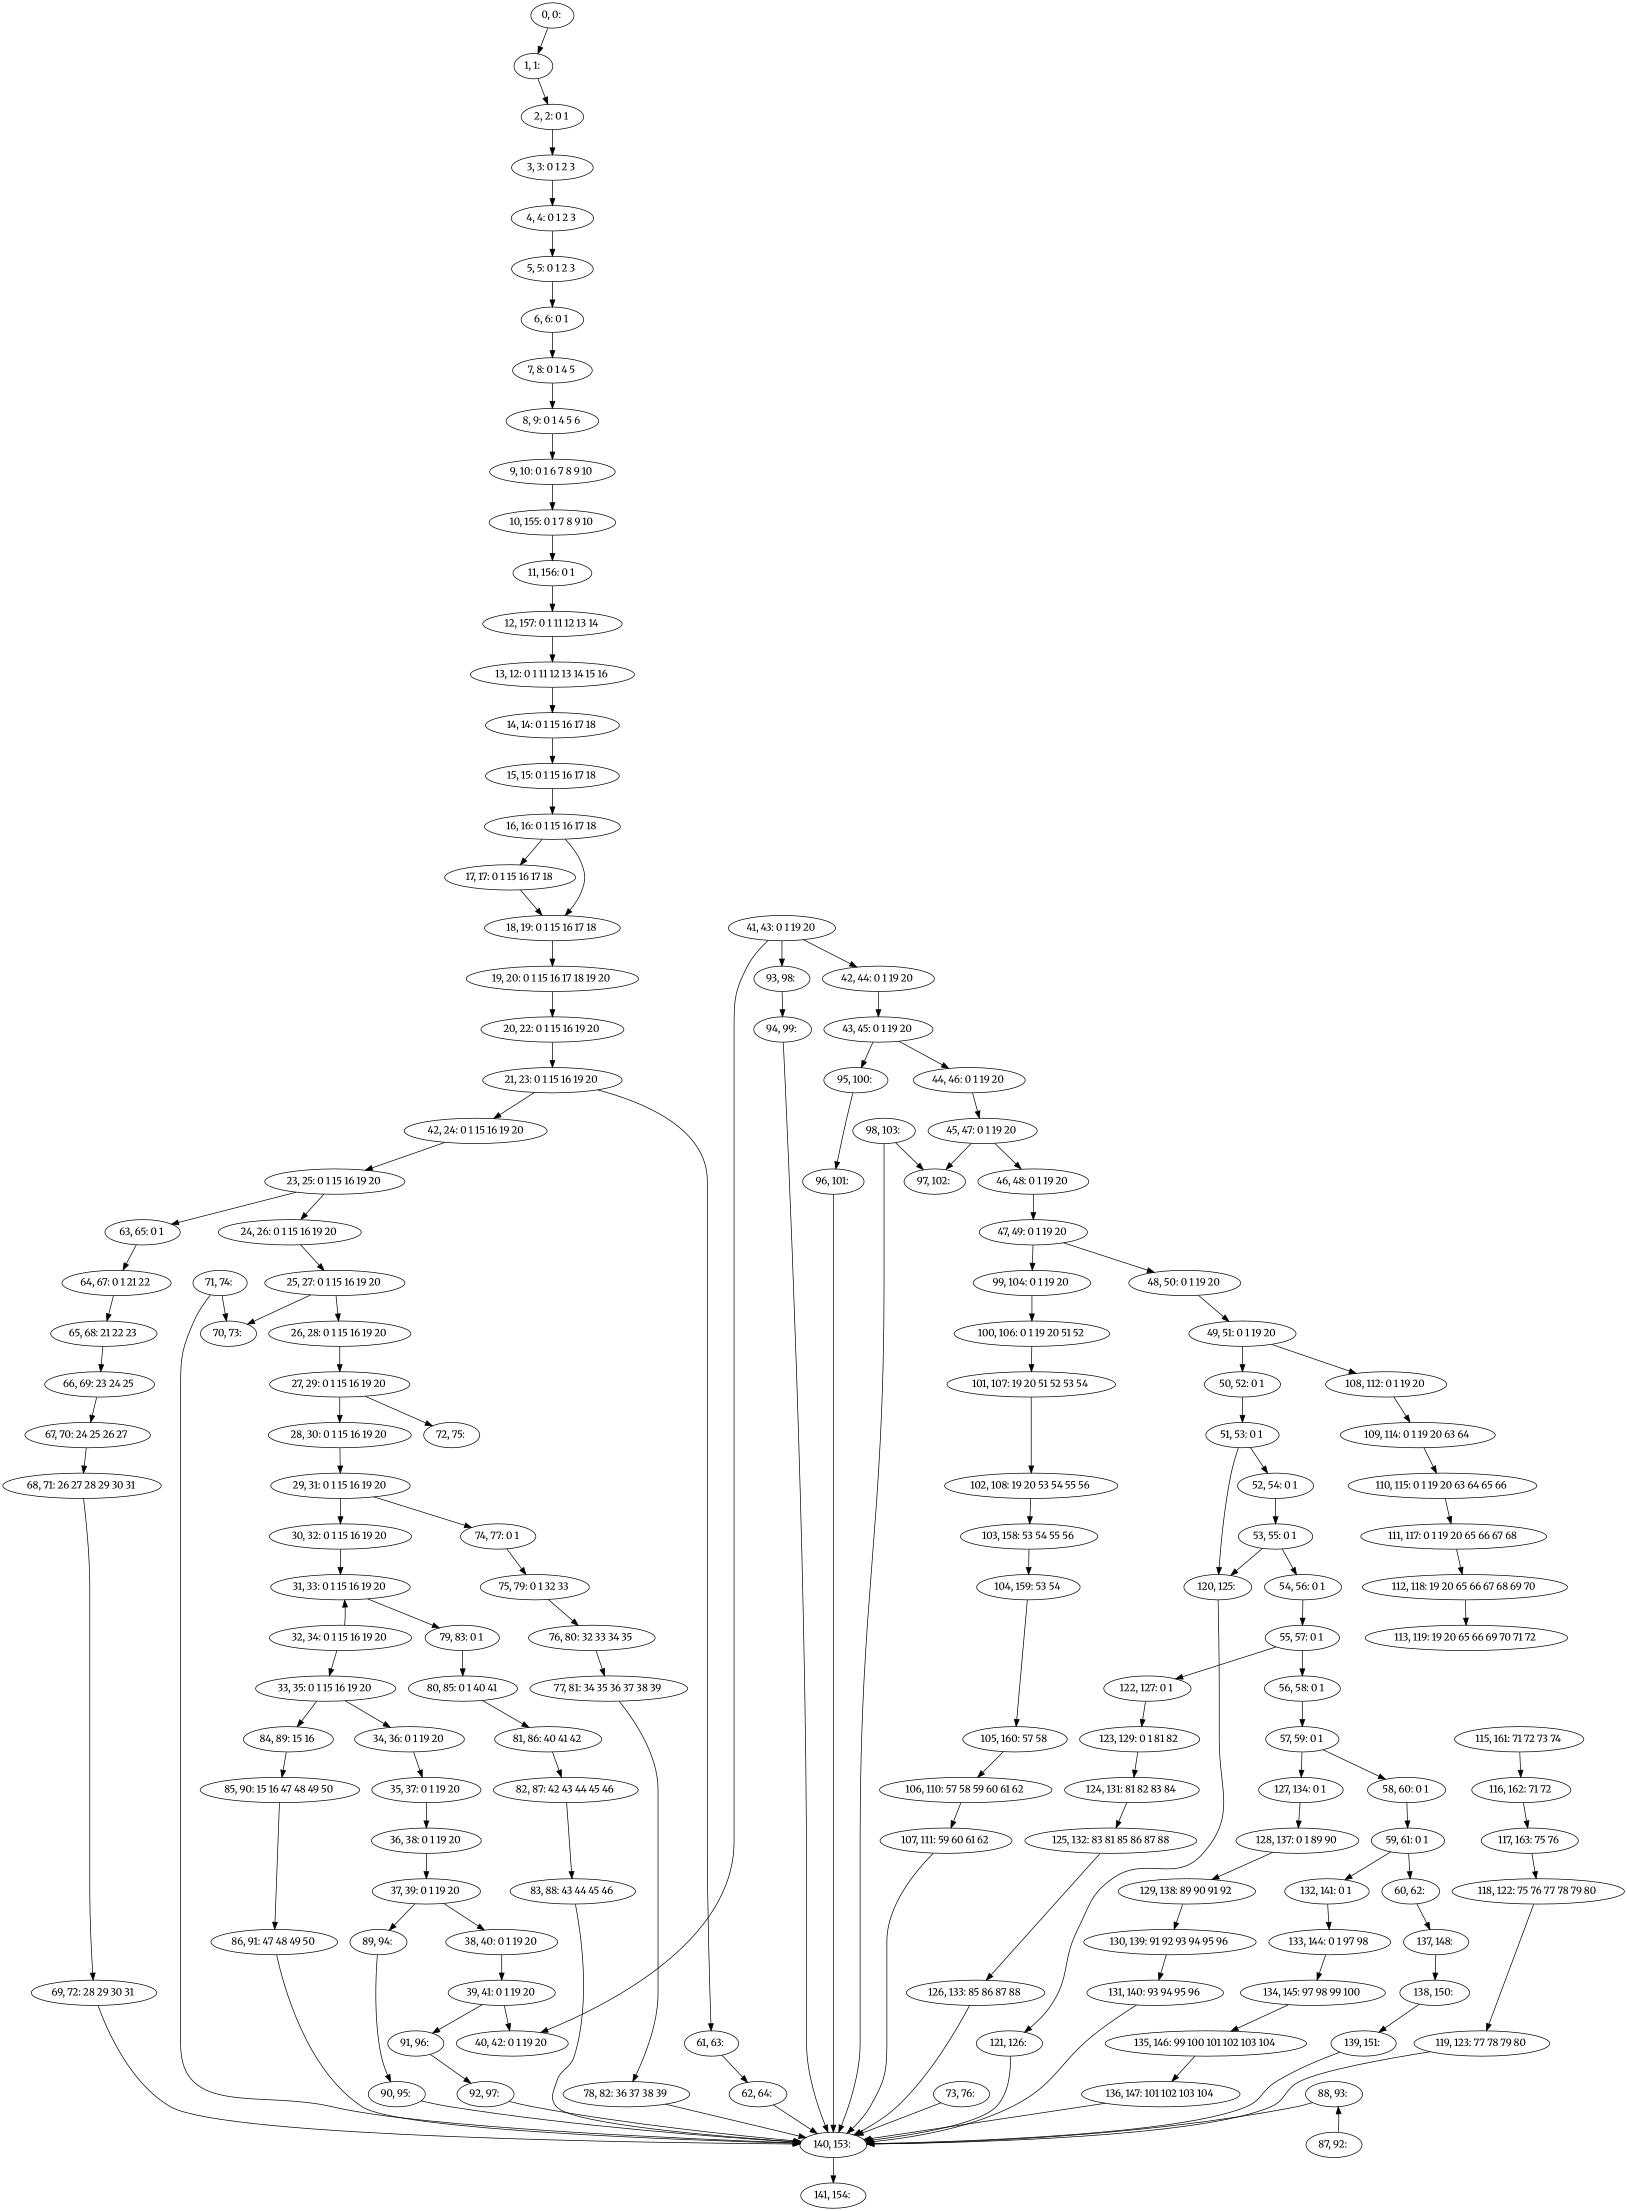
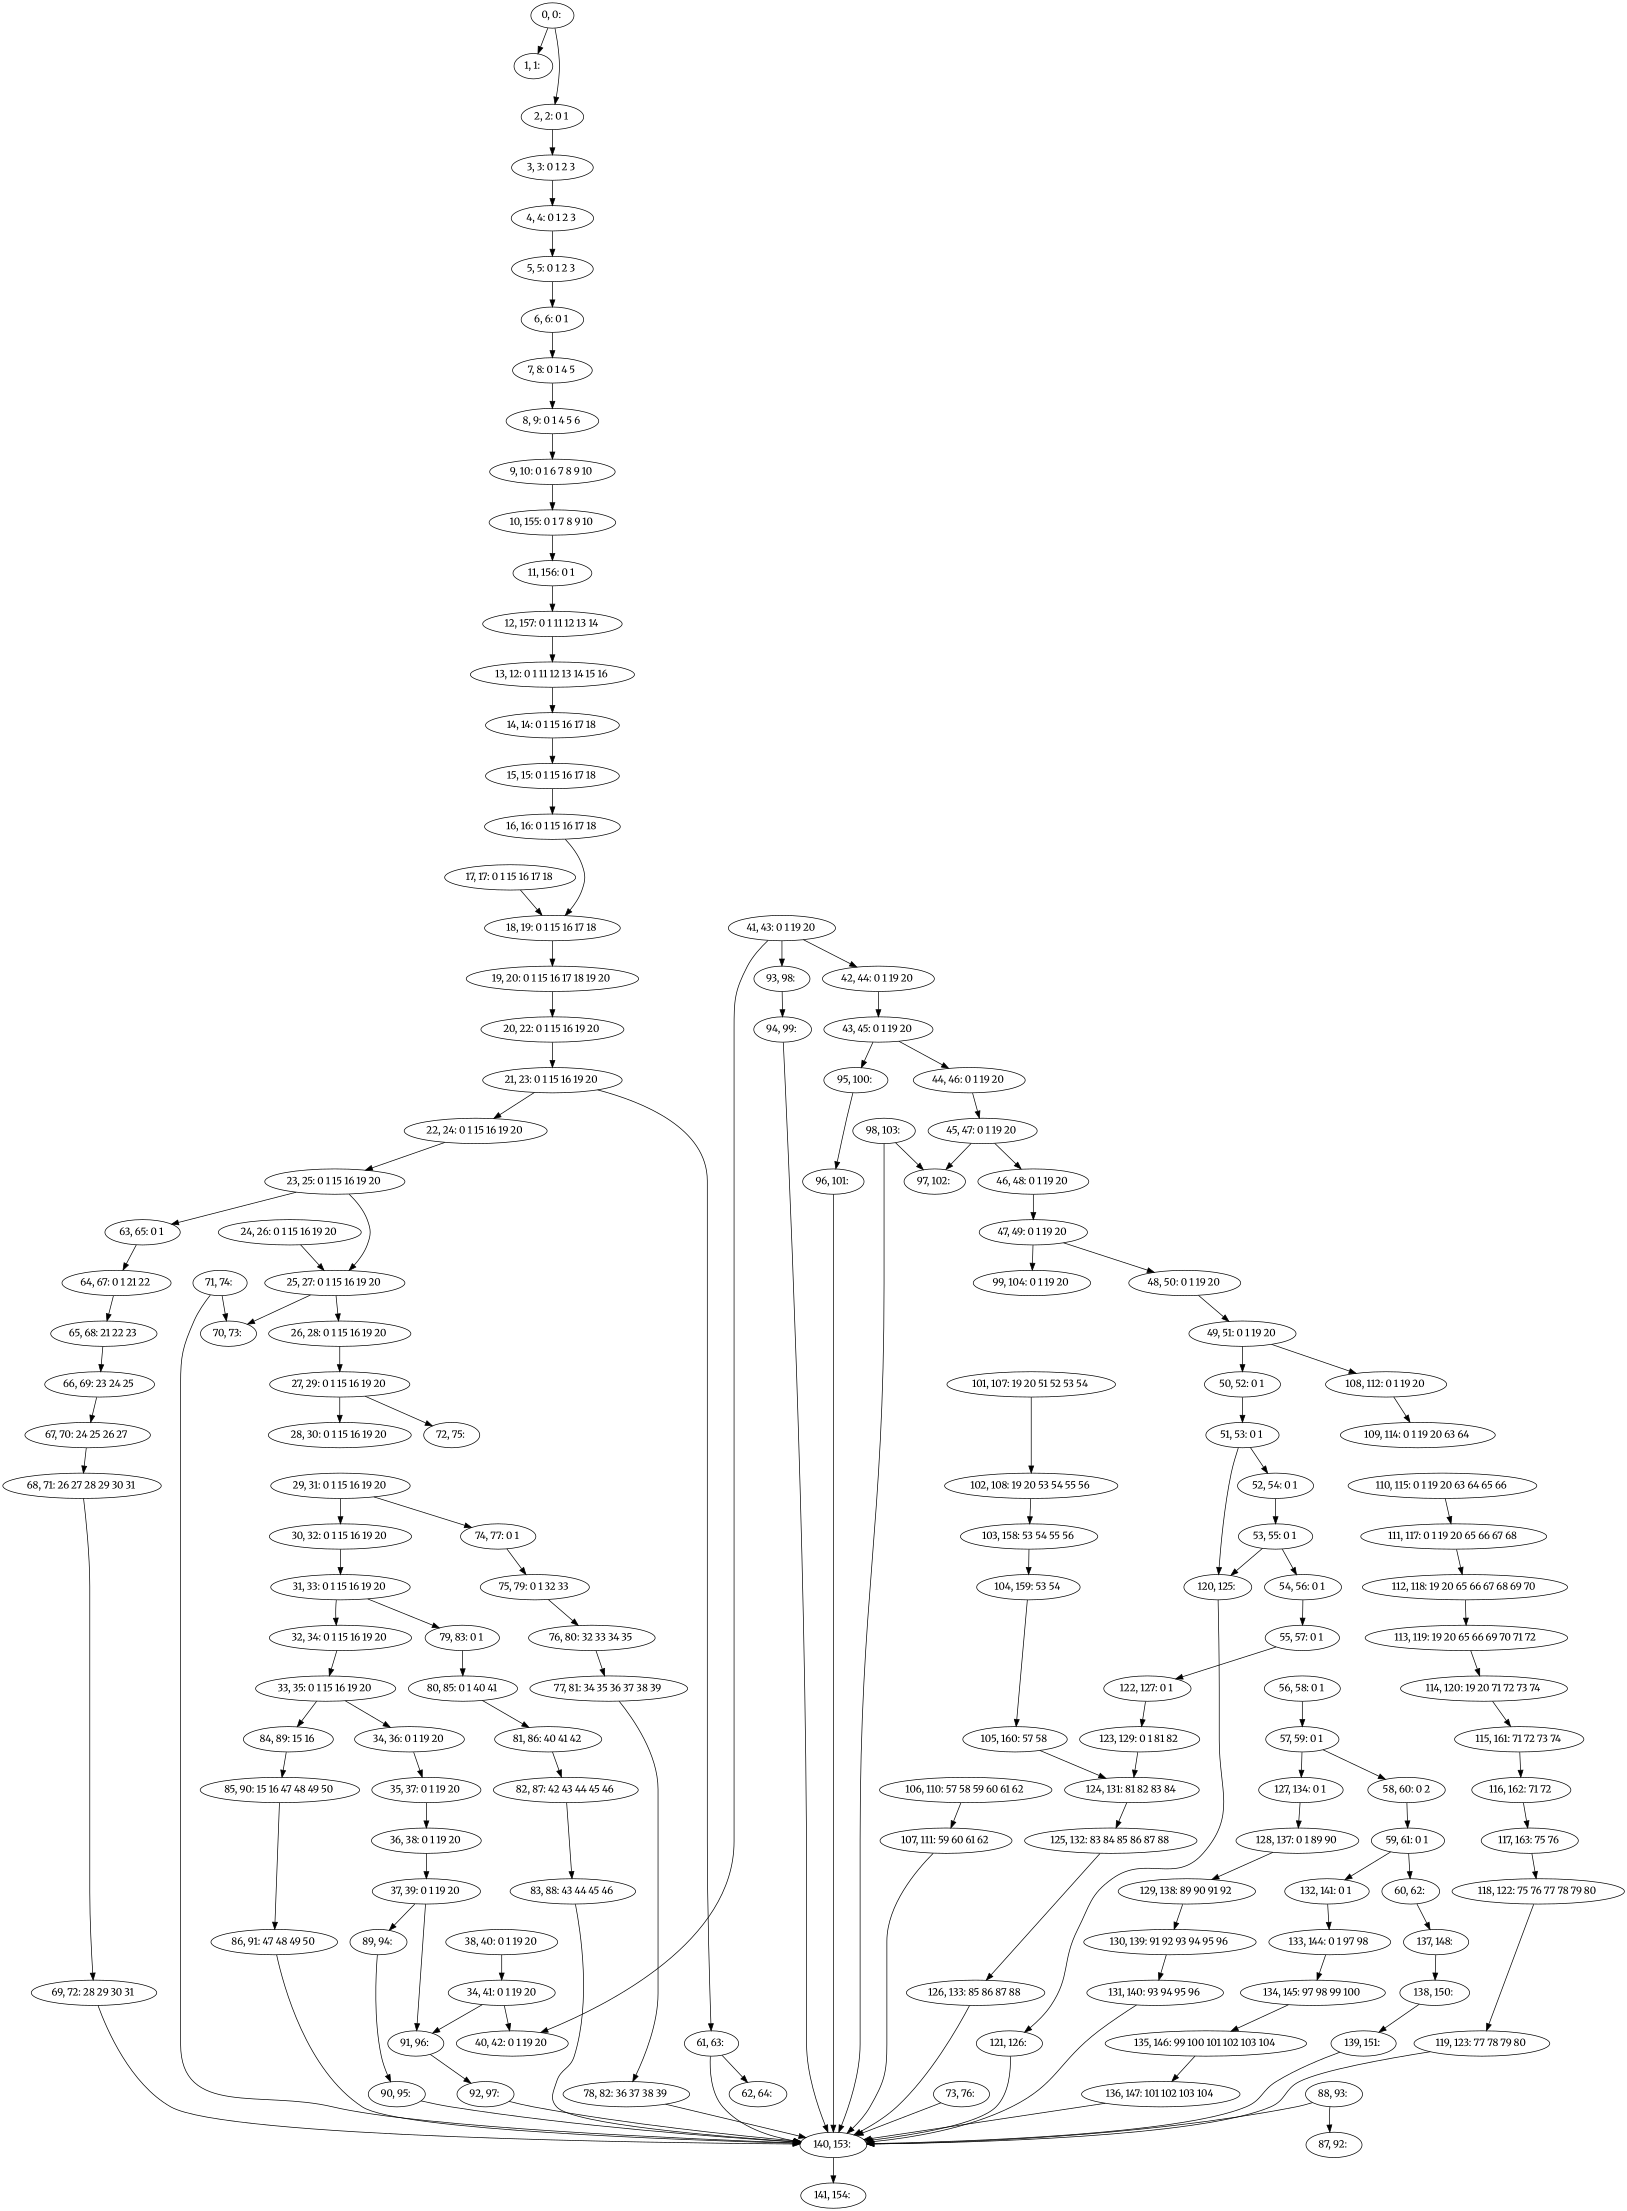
edge "1, 1:" -> "2, 2: 0 1": now "0, 0:" -> "2, 2: 0 1"
edge "16, 16: 0 1 15 16 17 18" -> "17, 17: 0 1 15 16 17 18": removed
node "42, 24: 0 1 15 16 19 20": label "42, 24: 0 1 15 16 19 20" -> "22, 24: 0 1 15 16 19 20"
edge "23, 25: 0 1 15 16 19 20" -> "24, 26: 0 1 15 16 19 20": now "23, 25: 0 1 15 16 19 20" -> "25, 27: 0 1 15 16 19 20"
node "100, 106: 0 1 19 20 51 52": removed
edge "28, 30: 0 1 15 16 19 20" -> "29, 31: 0 1 15 16 19 20": removed
edge "109, 114: 0 1 19 20 63 64" -> "110, 115: 0 1 19 20 63 64 65 66": removed
edge "32, 34: 0 1 15 16 19 20" -> "31, 33: 0 1 15 16 19 20": reversed
edge "55, 57: 0 1" -> "56, 58: 0 1": removed
node "114, 120: 19 20 71 72 73 74": added
edge "105, 160: 57 58" -> "106, 110: 57 58 59 60 61 62": now "105, 160: 57 58" -> "124, 131: 81 82 83 84"
node "58, 60: 0 1": label "58, 60: 0 1" -> "58, 60: 0 2"
node "125, 132: 83 81 85 86 87 88": label "125, 132: 83 81 85 86 87 88" -> "125, 132: 83 84 85 86 87 88"
edge "37, 39: 0 1 19 20" -> "38, 40: 0 1 19 20": now "37, 39: 0 1 19 20" -> "91, 96:"
node "39, 41: 0 1 19 20": label "39, 41: 0 1 19 20" -> "34, 41: 0 1 19 20"
edge "62, 64:" -> "140, 153:": now "61, 63:" -> "140, 153:"
edge "87, 92:" -> "88, 93:": reversed
